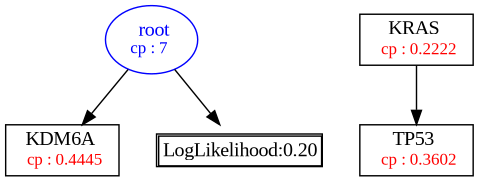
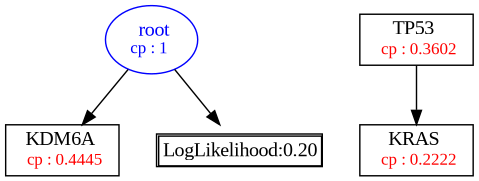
node "root": text "cp : 7" -> "cp : 1"
edge "KRAS" -> "TP53": reversed
